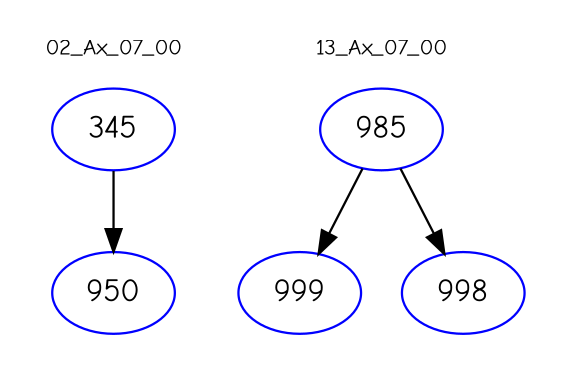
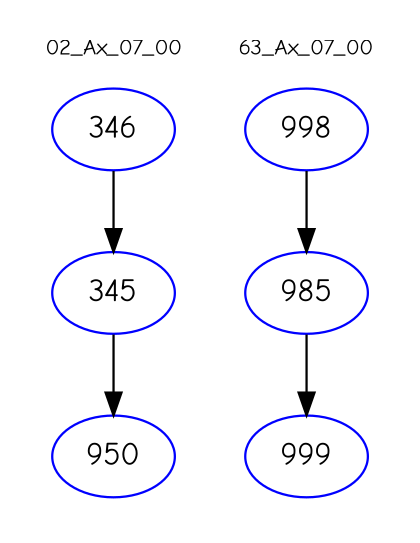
cluster "13_Ax_07_00": label "13_Ax_07_00" -> "63_Ax_07_00"
node "346": added
edge "985" -> "998": reversed
